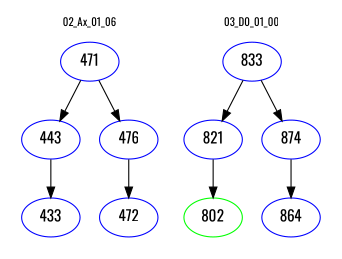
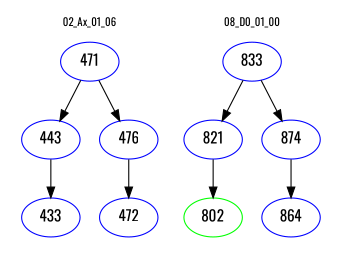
cluster "03_D0_01_00": label "03_D0_01_00" -> "08_D0_01_00"
